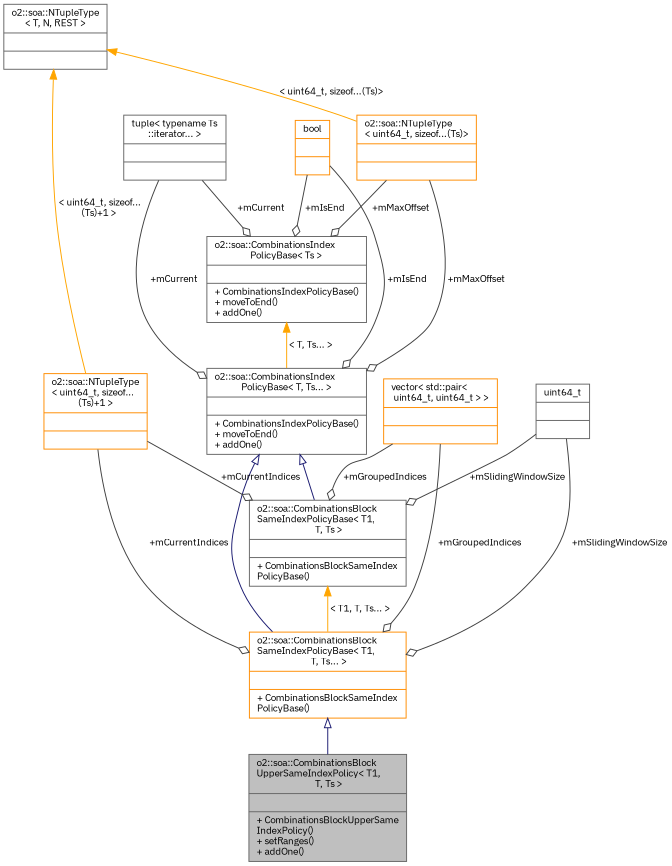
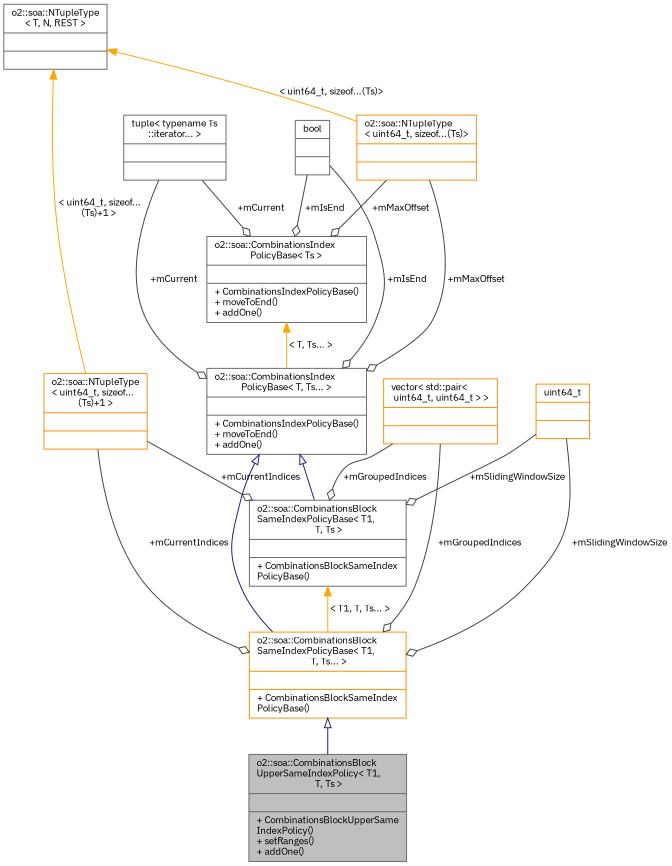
node "bool": color darkorange -> gray40
node "uint64_t": color gray40 -> darkorange
